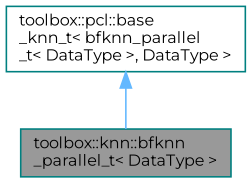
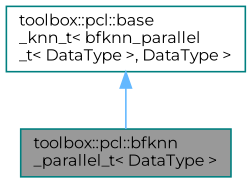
node "toolbox::knn::bfknn _parallel_t< DataType >": label "toolbox::knn::bfknn _parallel_t< DataType >" -> "toolbox::pcl::bfknn _parallel_t< DataType >"
